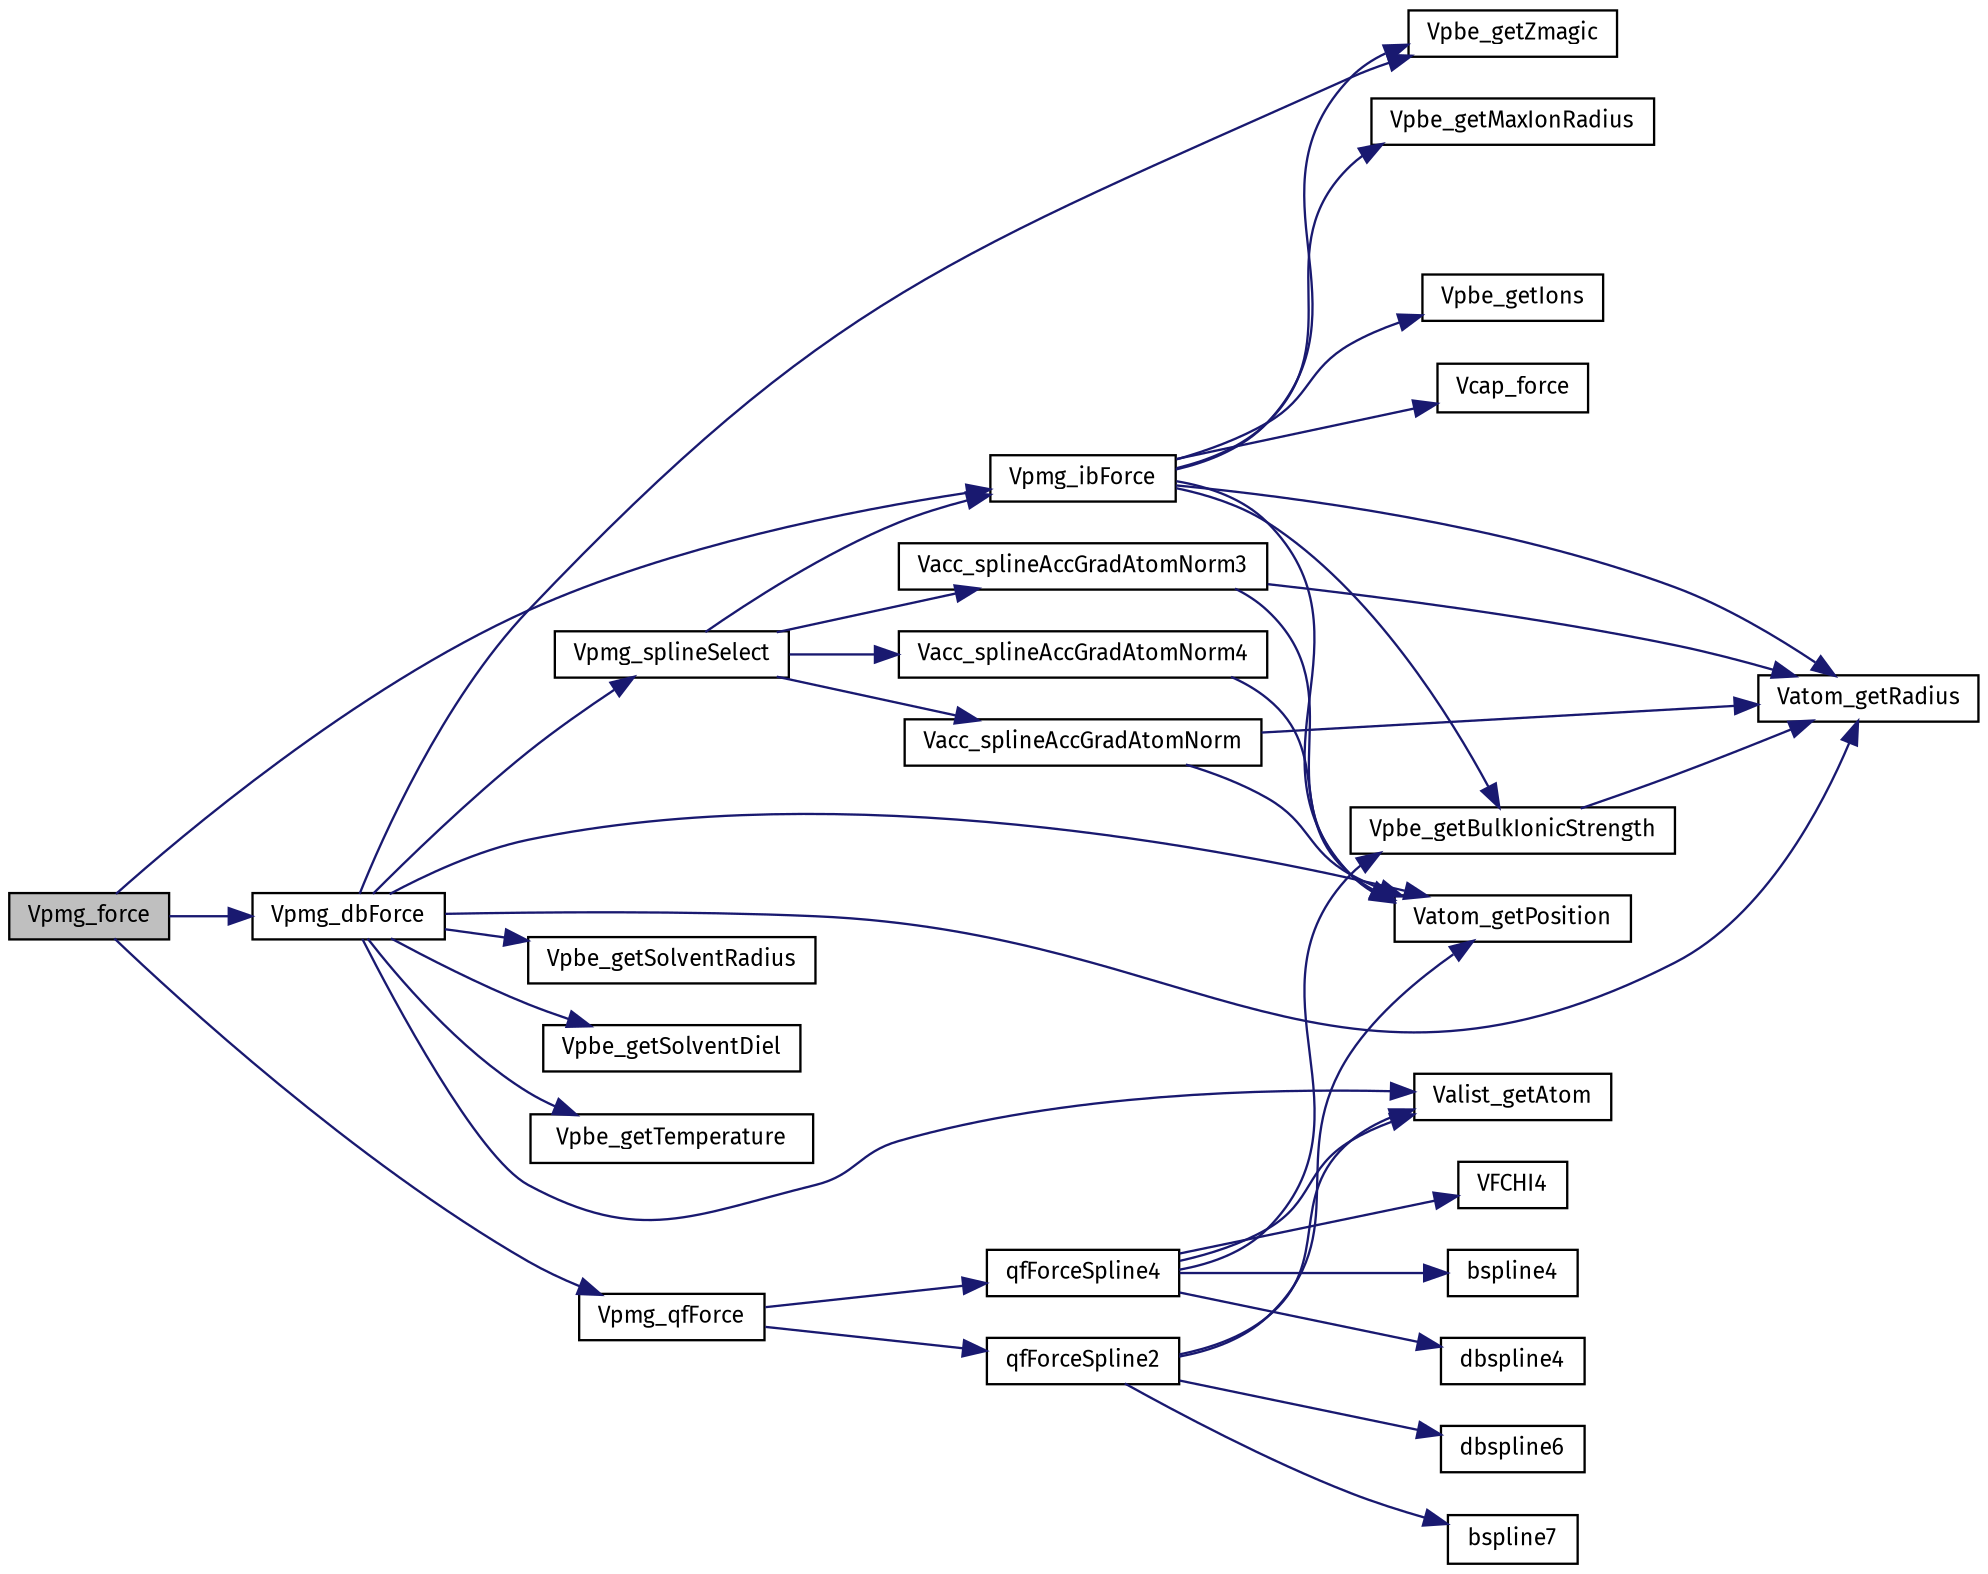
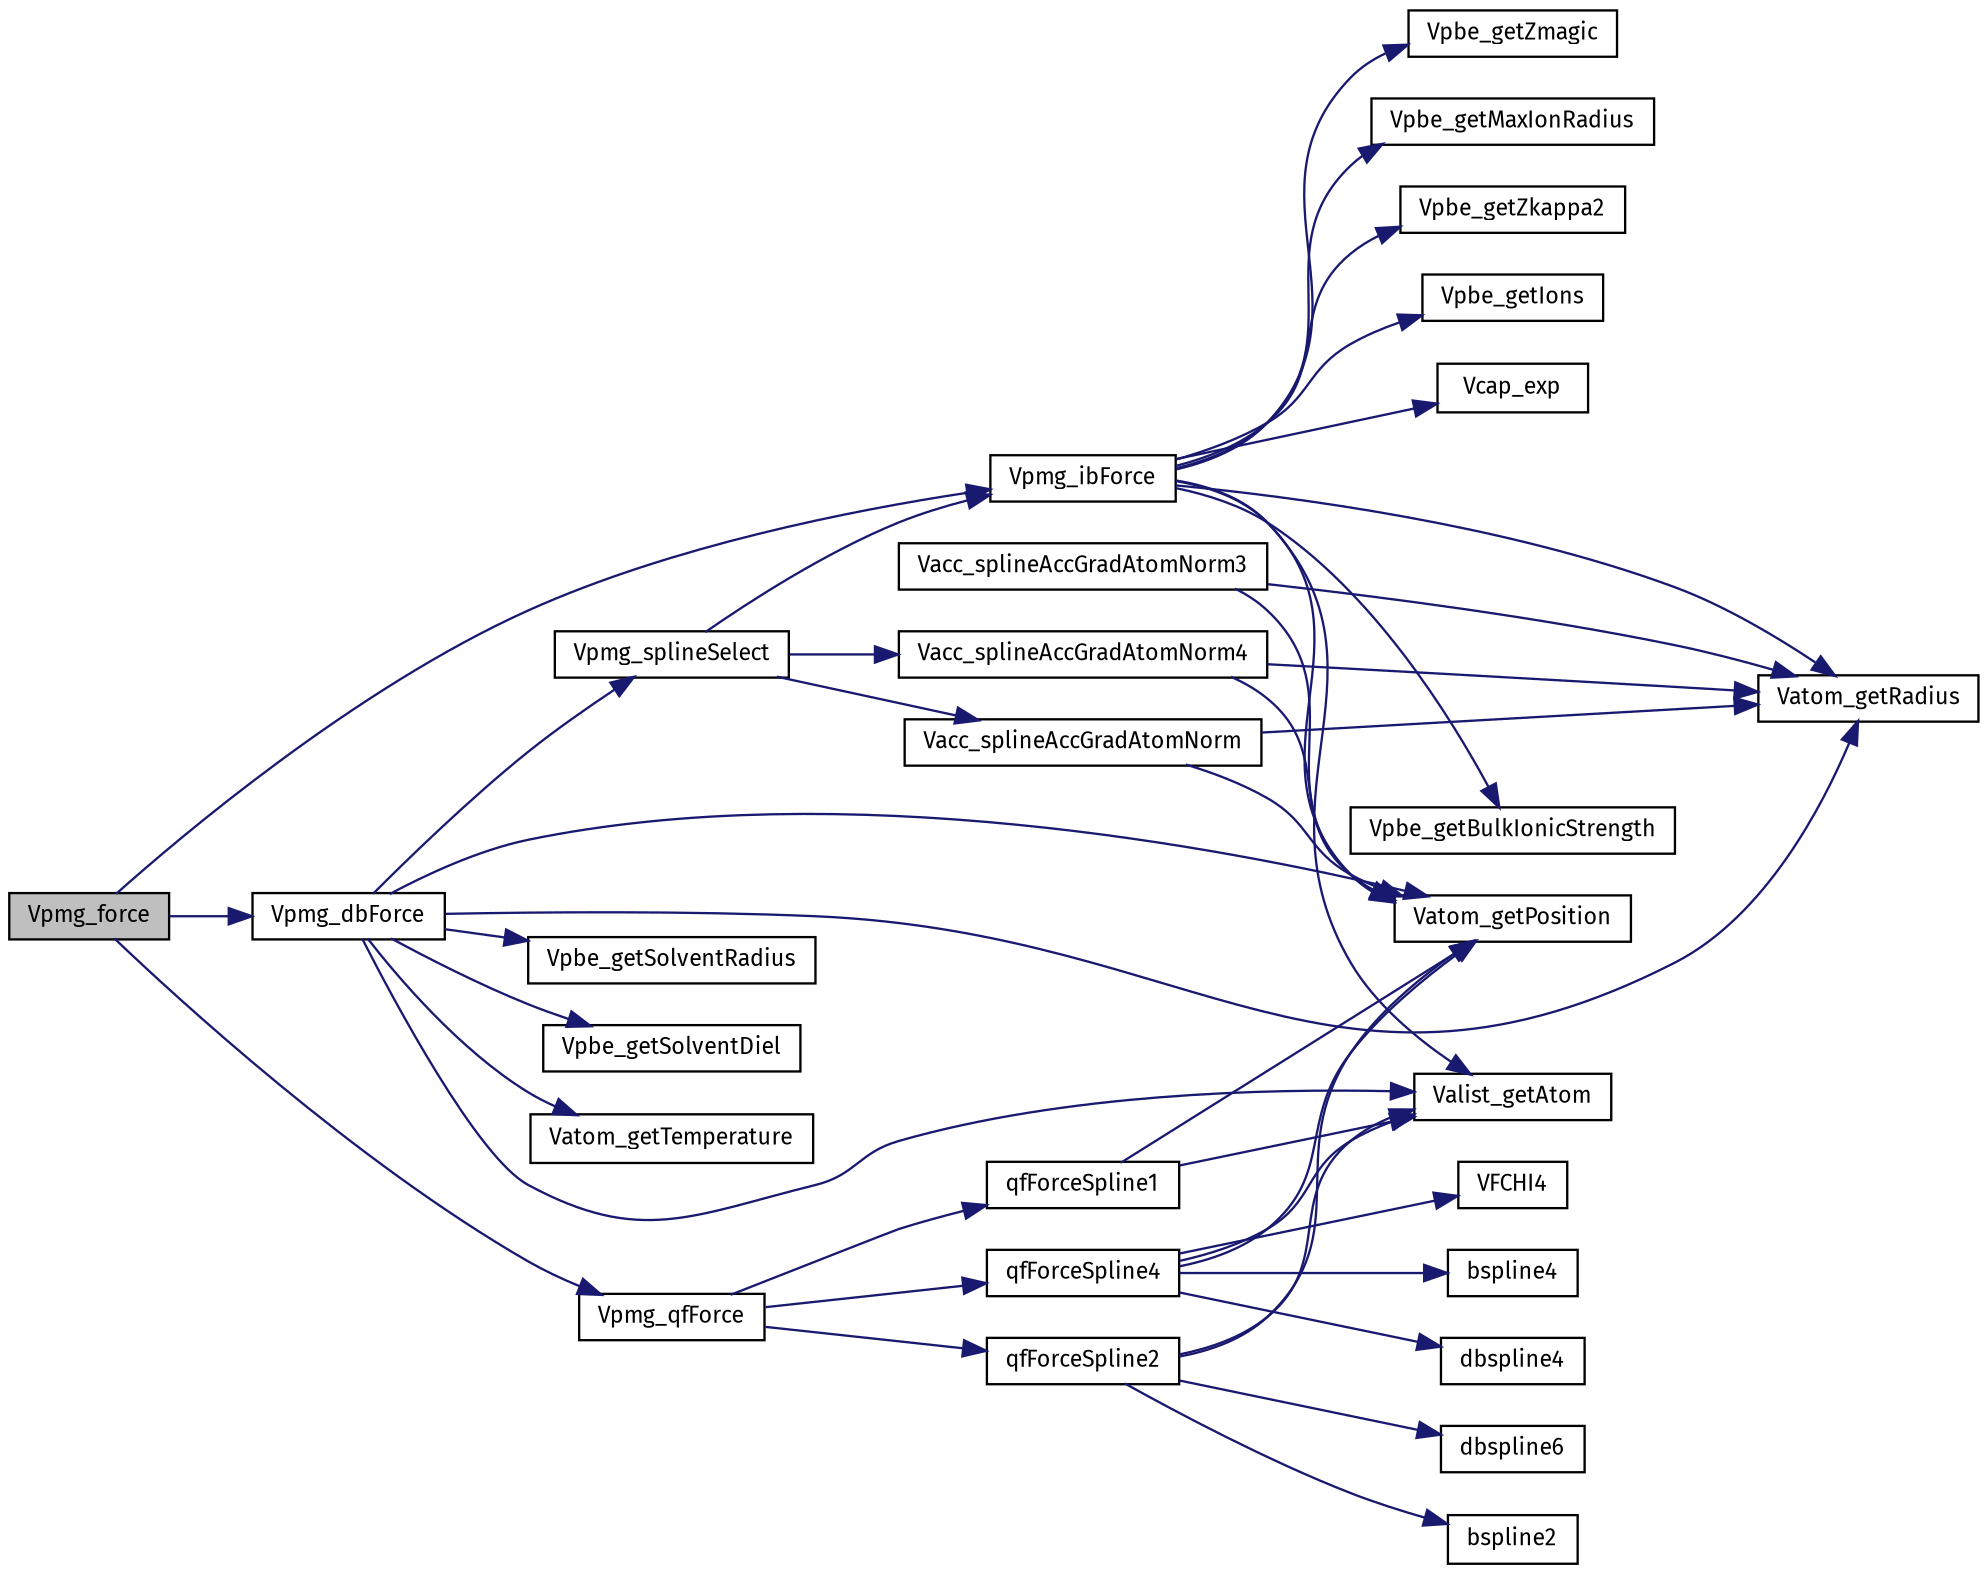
node "Vpbe_getZkappa2": added
edge "Vpmg_dbForce" -> "Vpbe_getZmagic": removed
node "Vcap_force": label "Vcap_force" -> "Vcap_exp"
edge "Vpmg_splineSelect" -> "Vacc_splineAccGradAtomNorm3": removed
edge "Vpmg_ibForce" -> "Valist_getAtom": added
edge "Vpbe_getBulkIonicStrength" -> "Vatom_getRadius": now "Vacc_splineAccGradAtomNorm4" -> "Vatom_getRadius"
edge "qfForceSpline4" -> "Vpbe_getBulkIonicStrength": now "qfForceSpline4" -> "Vatom_getPosition"
node "Vpbe_getTemperature": label "Vpbe_getTemperature" -> "Vatom_getTemperature"
node "qfForceSpline1": added
node "bspline7": label "bspline7" -> "bspline2"
